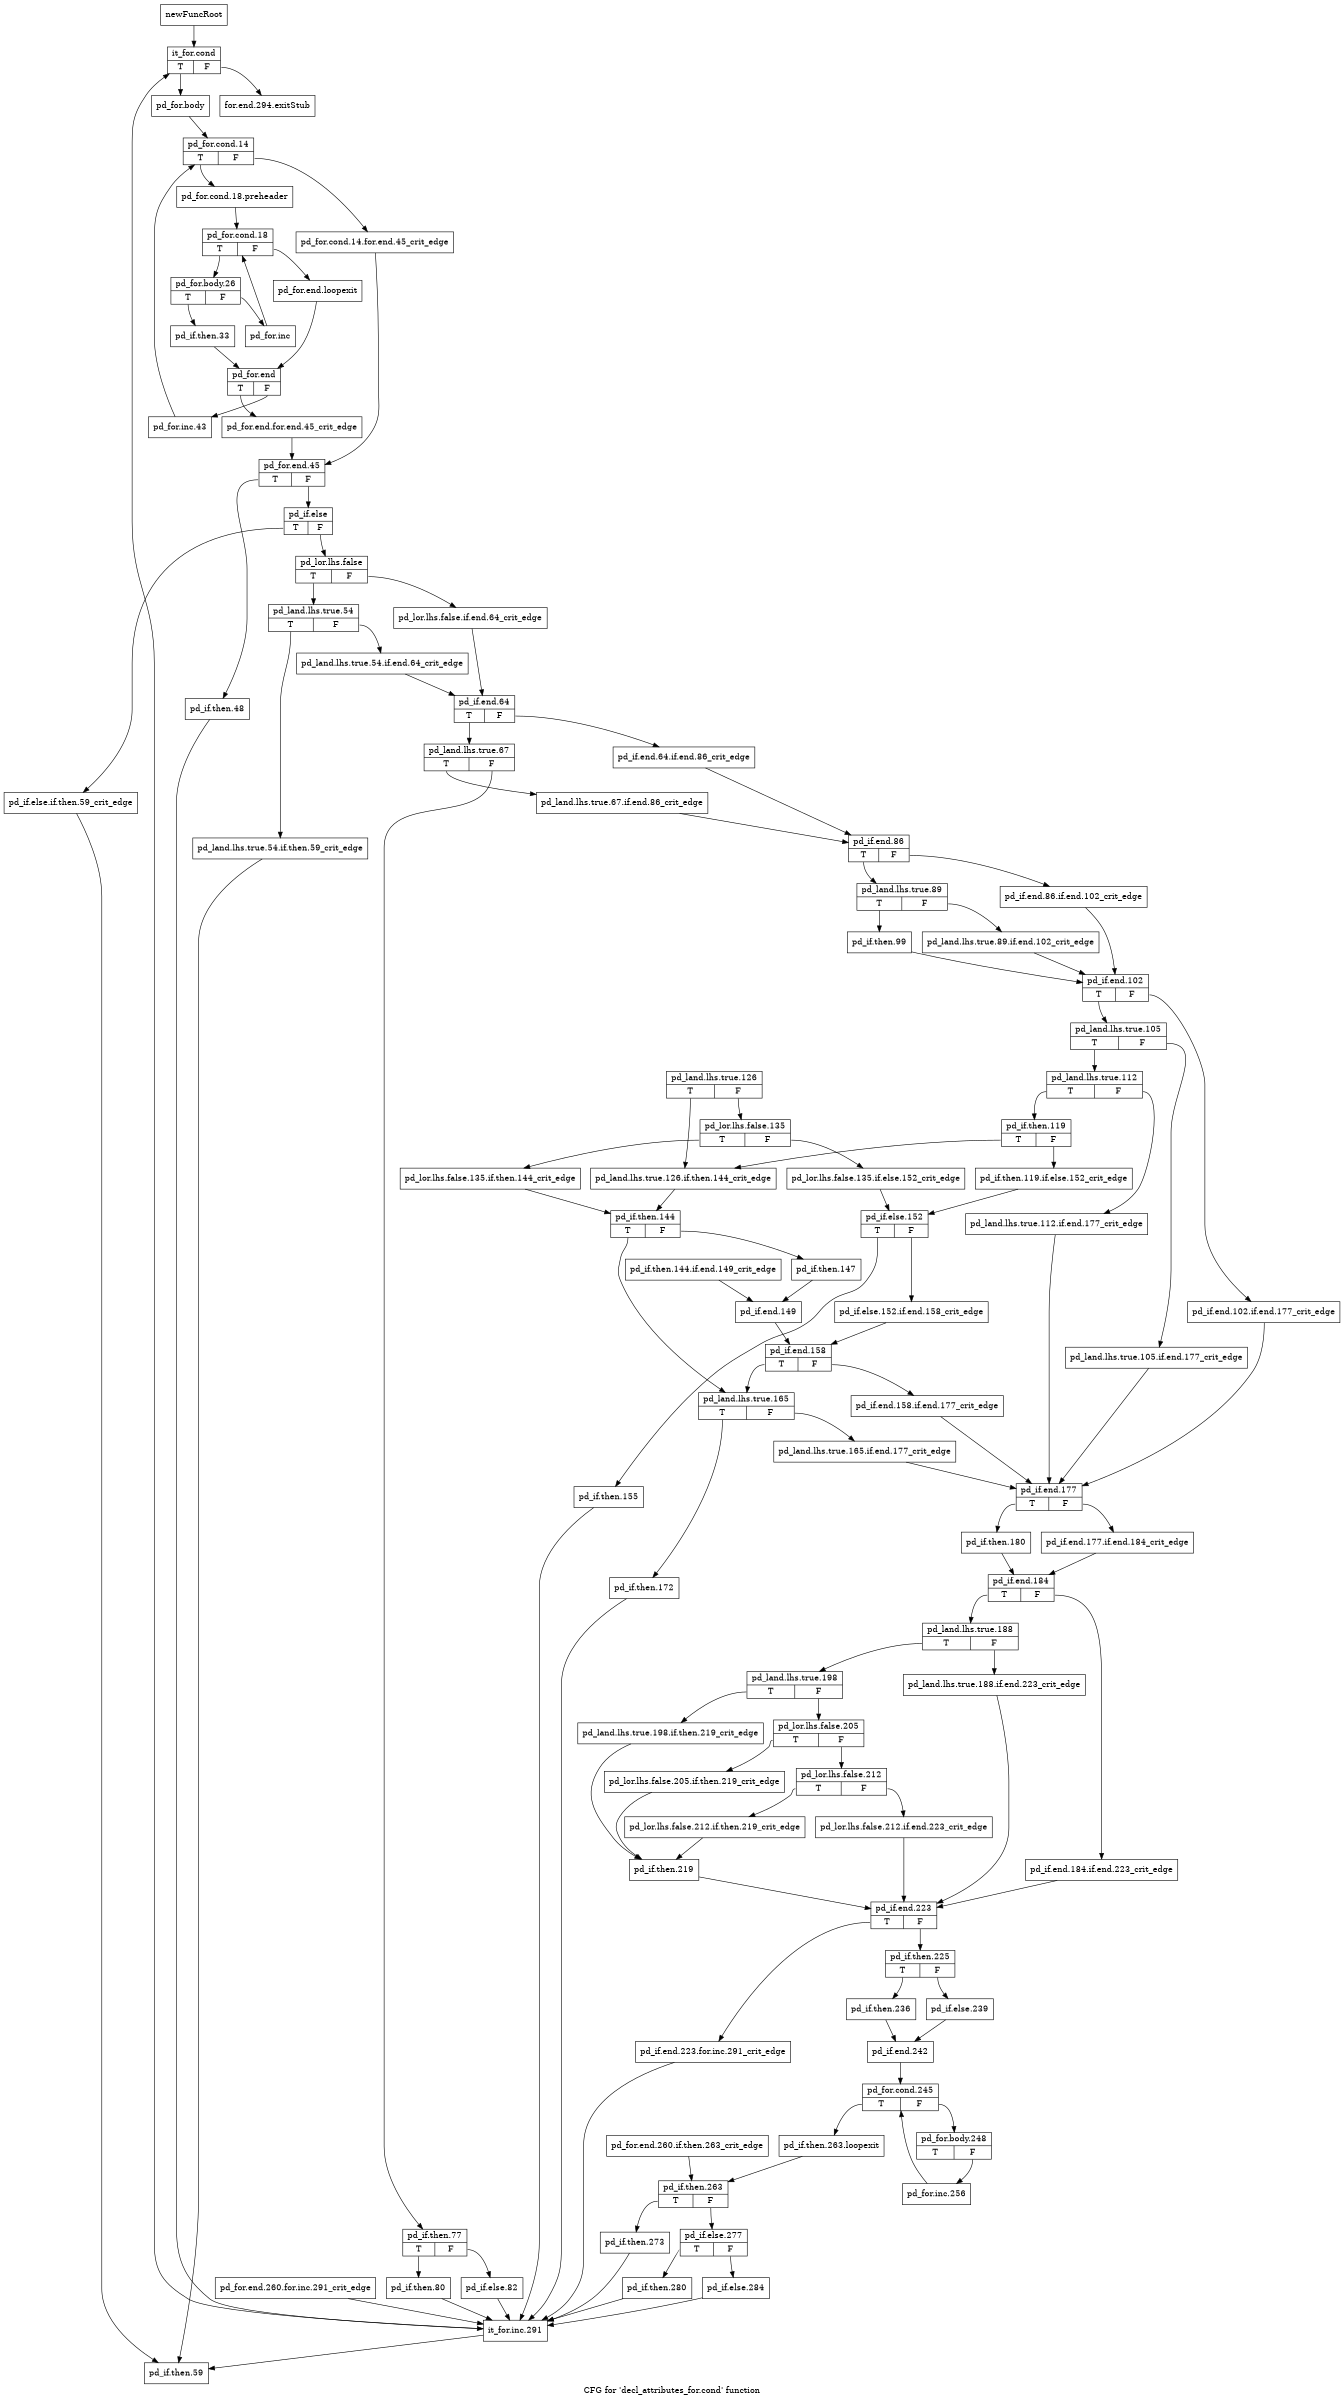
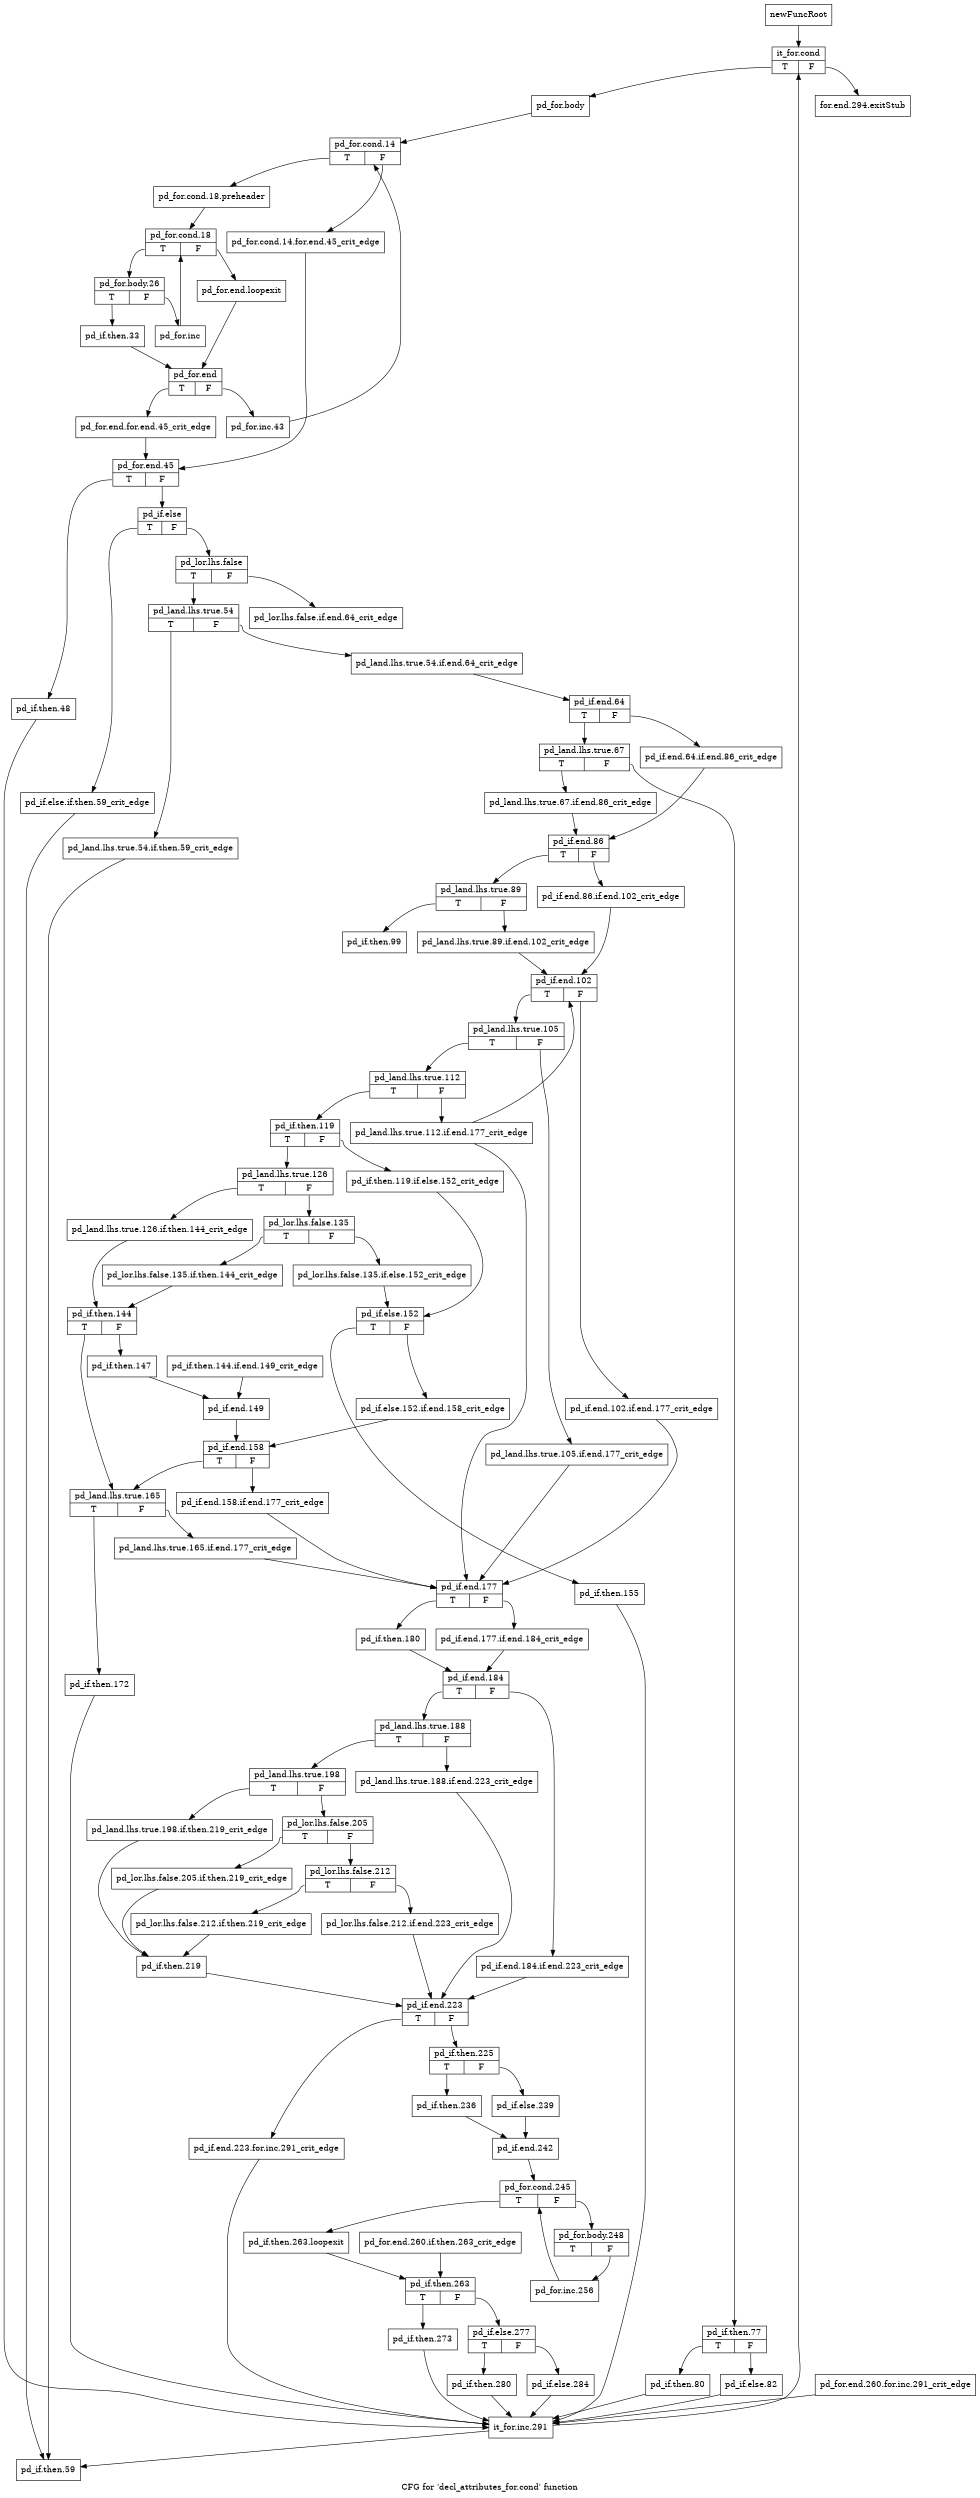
edge "pd_lor.lhs.false.if.end.64_crit_edge" -> "pd_if.end.64": removed
edge "pd_if.then.99" -> "pd_if.end.102": now "pd_land.lhs.true.112.if.end.177_crit_edge" -> "pd_if.end.102"
edge "pd_if.then.119" -> "pd_land.lhs.true.126.if.then.144_crit_edge": now "pd_if.then.119" -> "pd_land.lhs.true.126"
